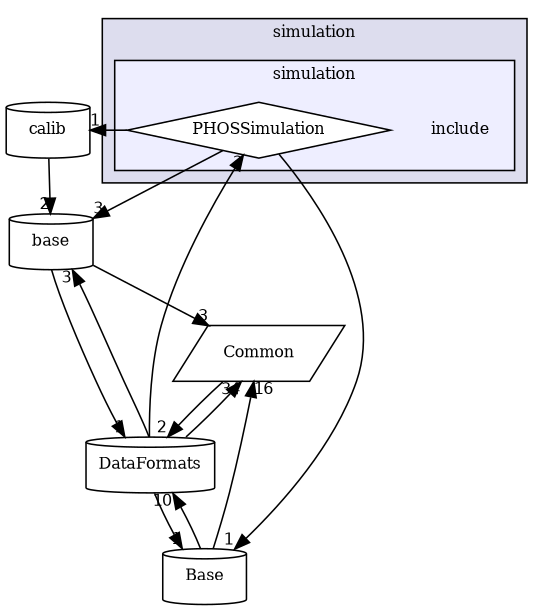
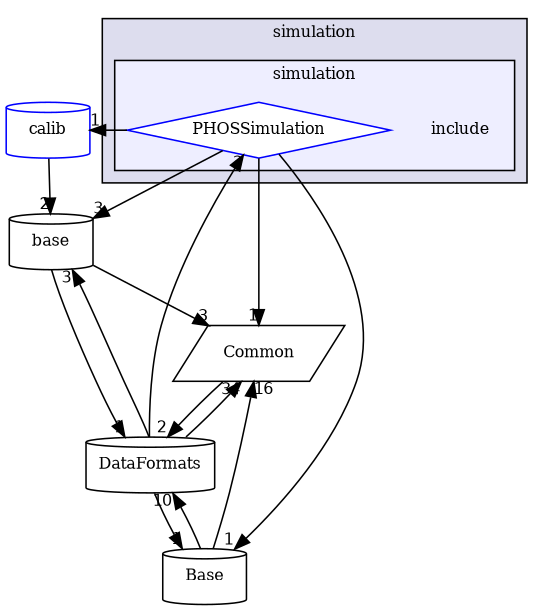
node "calib": color black -> blue
node "PHOSSimulation": color black -> blue
edge "PHOSSimulation" -> "Common": added
